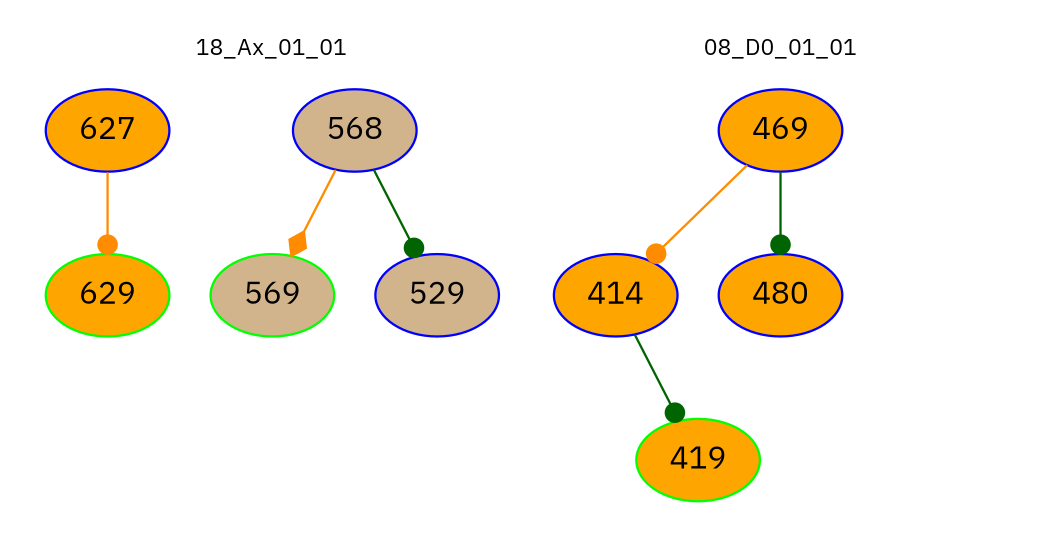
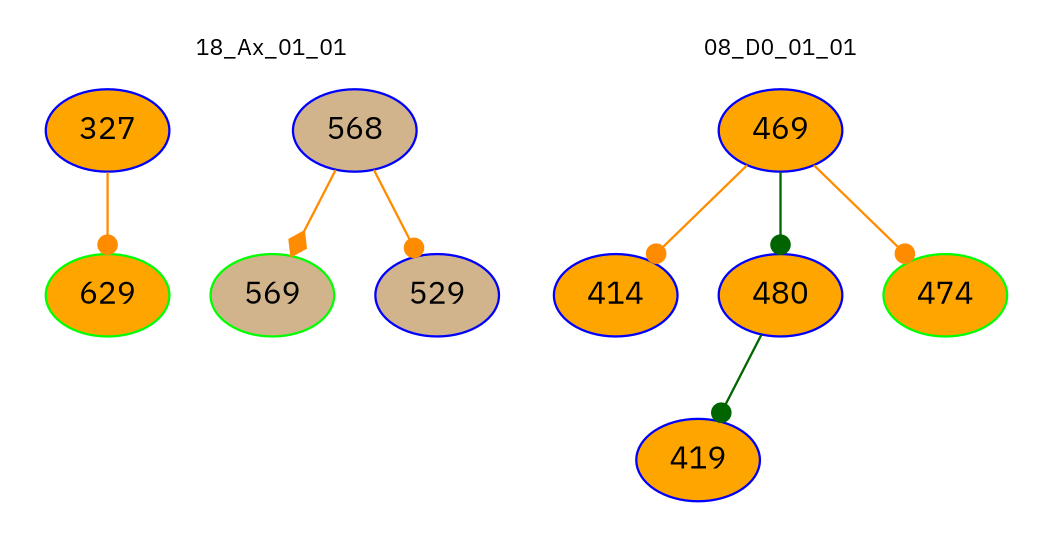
node "627": label "627" -> "327"
edge "568" -> "529": color darkgreen -> darkorange
node "474": added
edge "414" -> "419": now "480" -> "419"
node "419": color green -> blue
